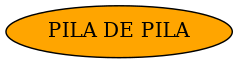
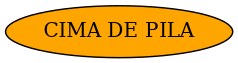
node "PILA DE PILA": label "PILA DE PILA" -> "CIMA DE PILA"
